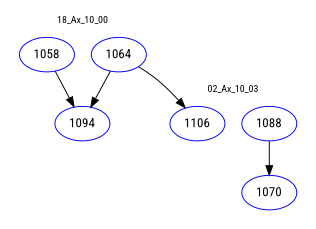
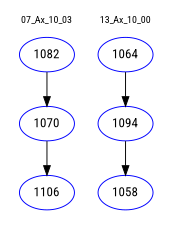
cluster "18_Ax_10_00": label "18_Ax_10_00" -> "13_Ax_10_00"
edge "1058" -> "1094": reversed
edge "1064" -> "1106": now "1070" -> "1106"
cluster "02_Ax_10_03": label "02_Ax_10_03" -> "07_Ax_10_03"
node "1088": label "1088" -> "1082"
